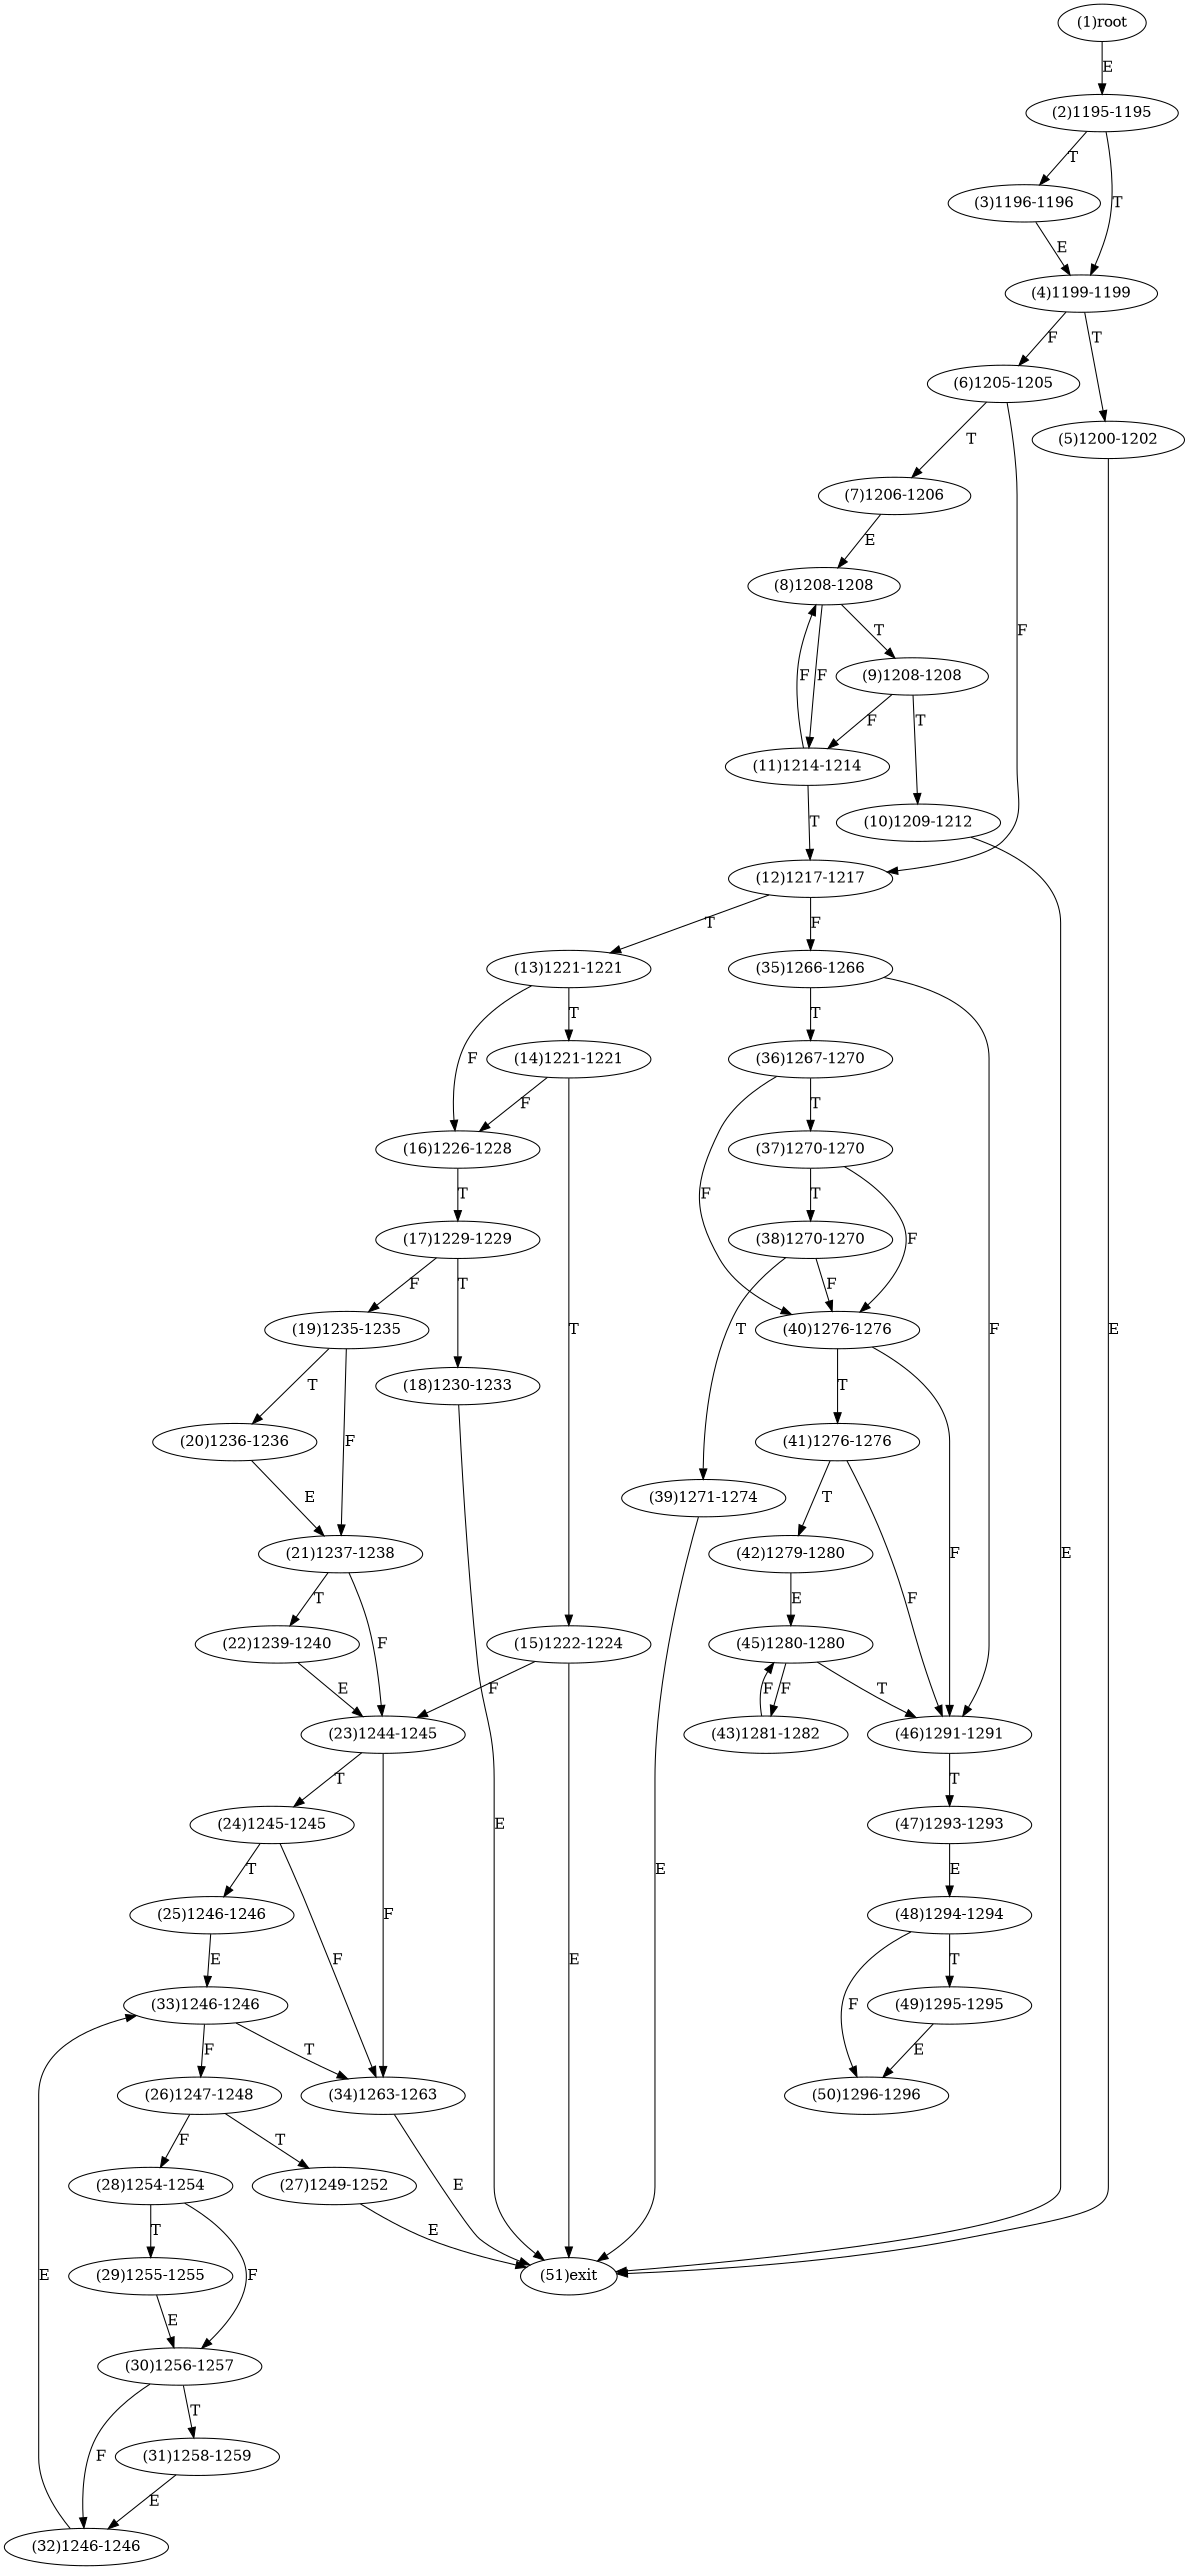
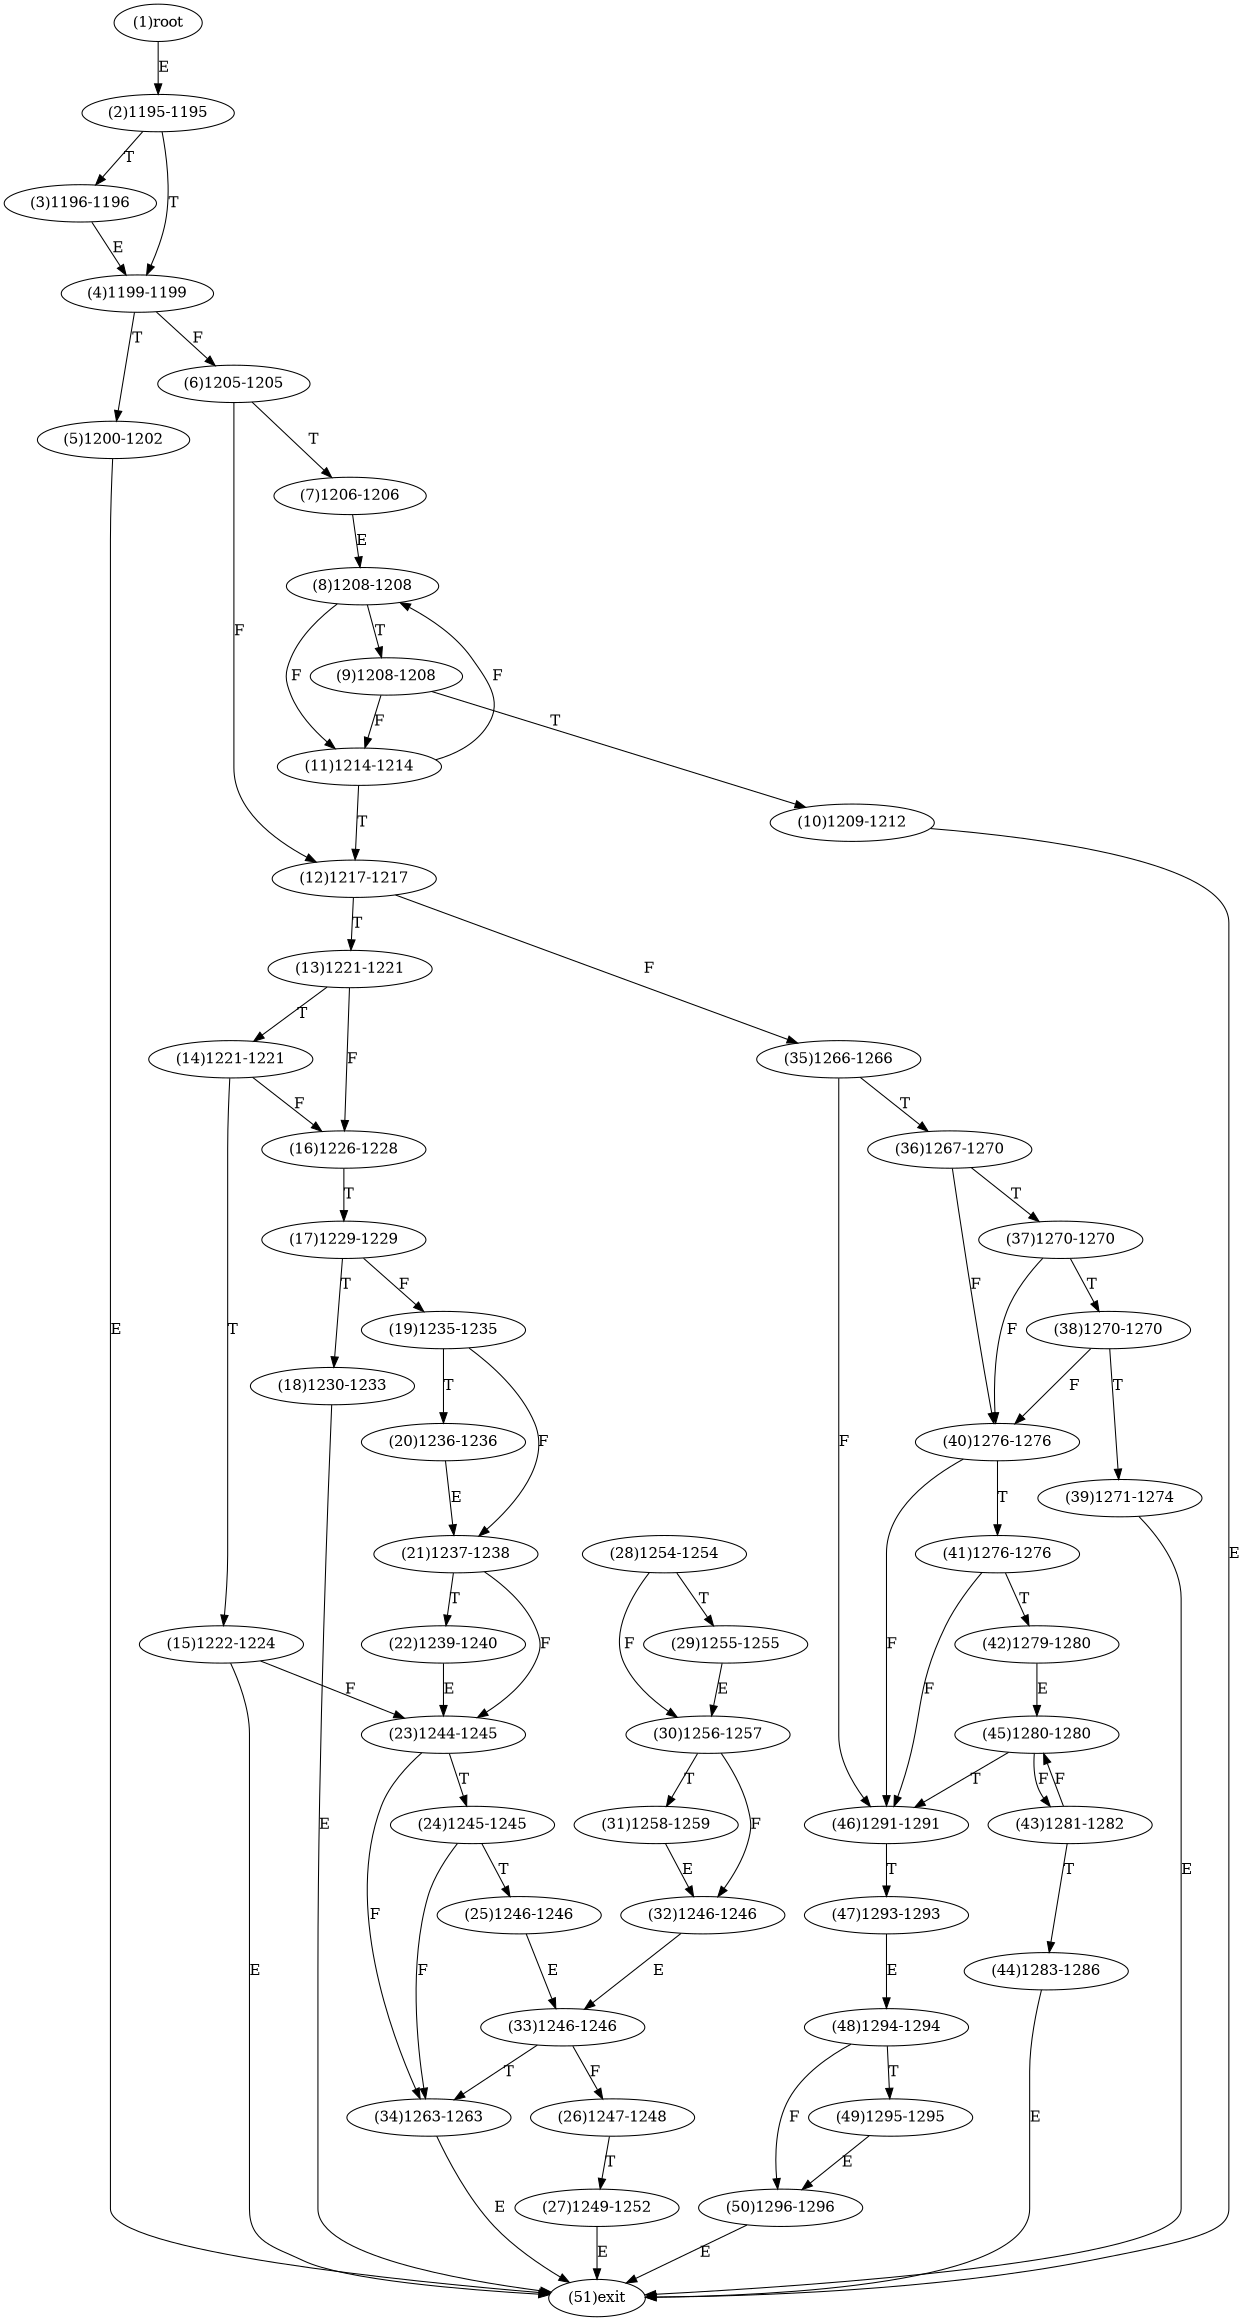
node "(44)1283-1286": added
edge "(26)1247-1248" -> "(28)1254-1254": removed, label "F"
edge "(50)1296-1296" -> "(51)exit": added, label "E"
